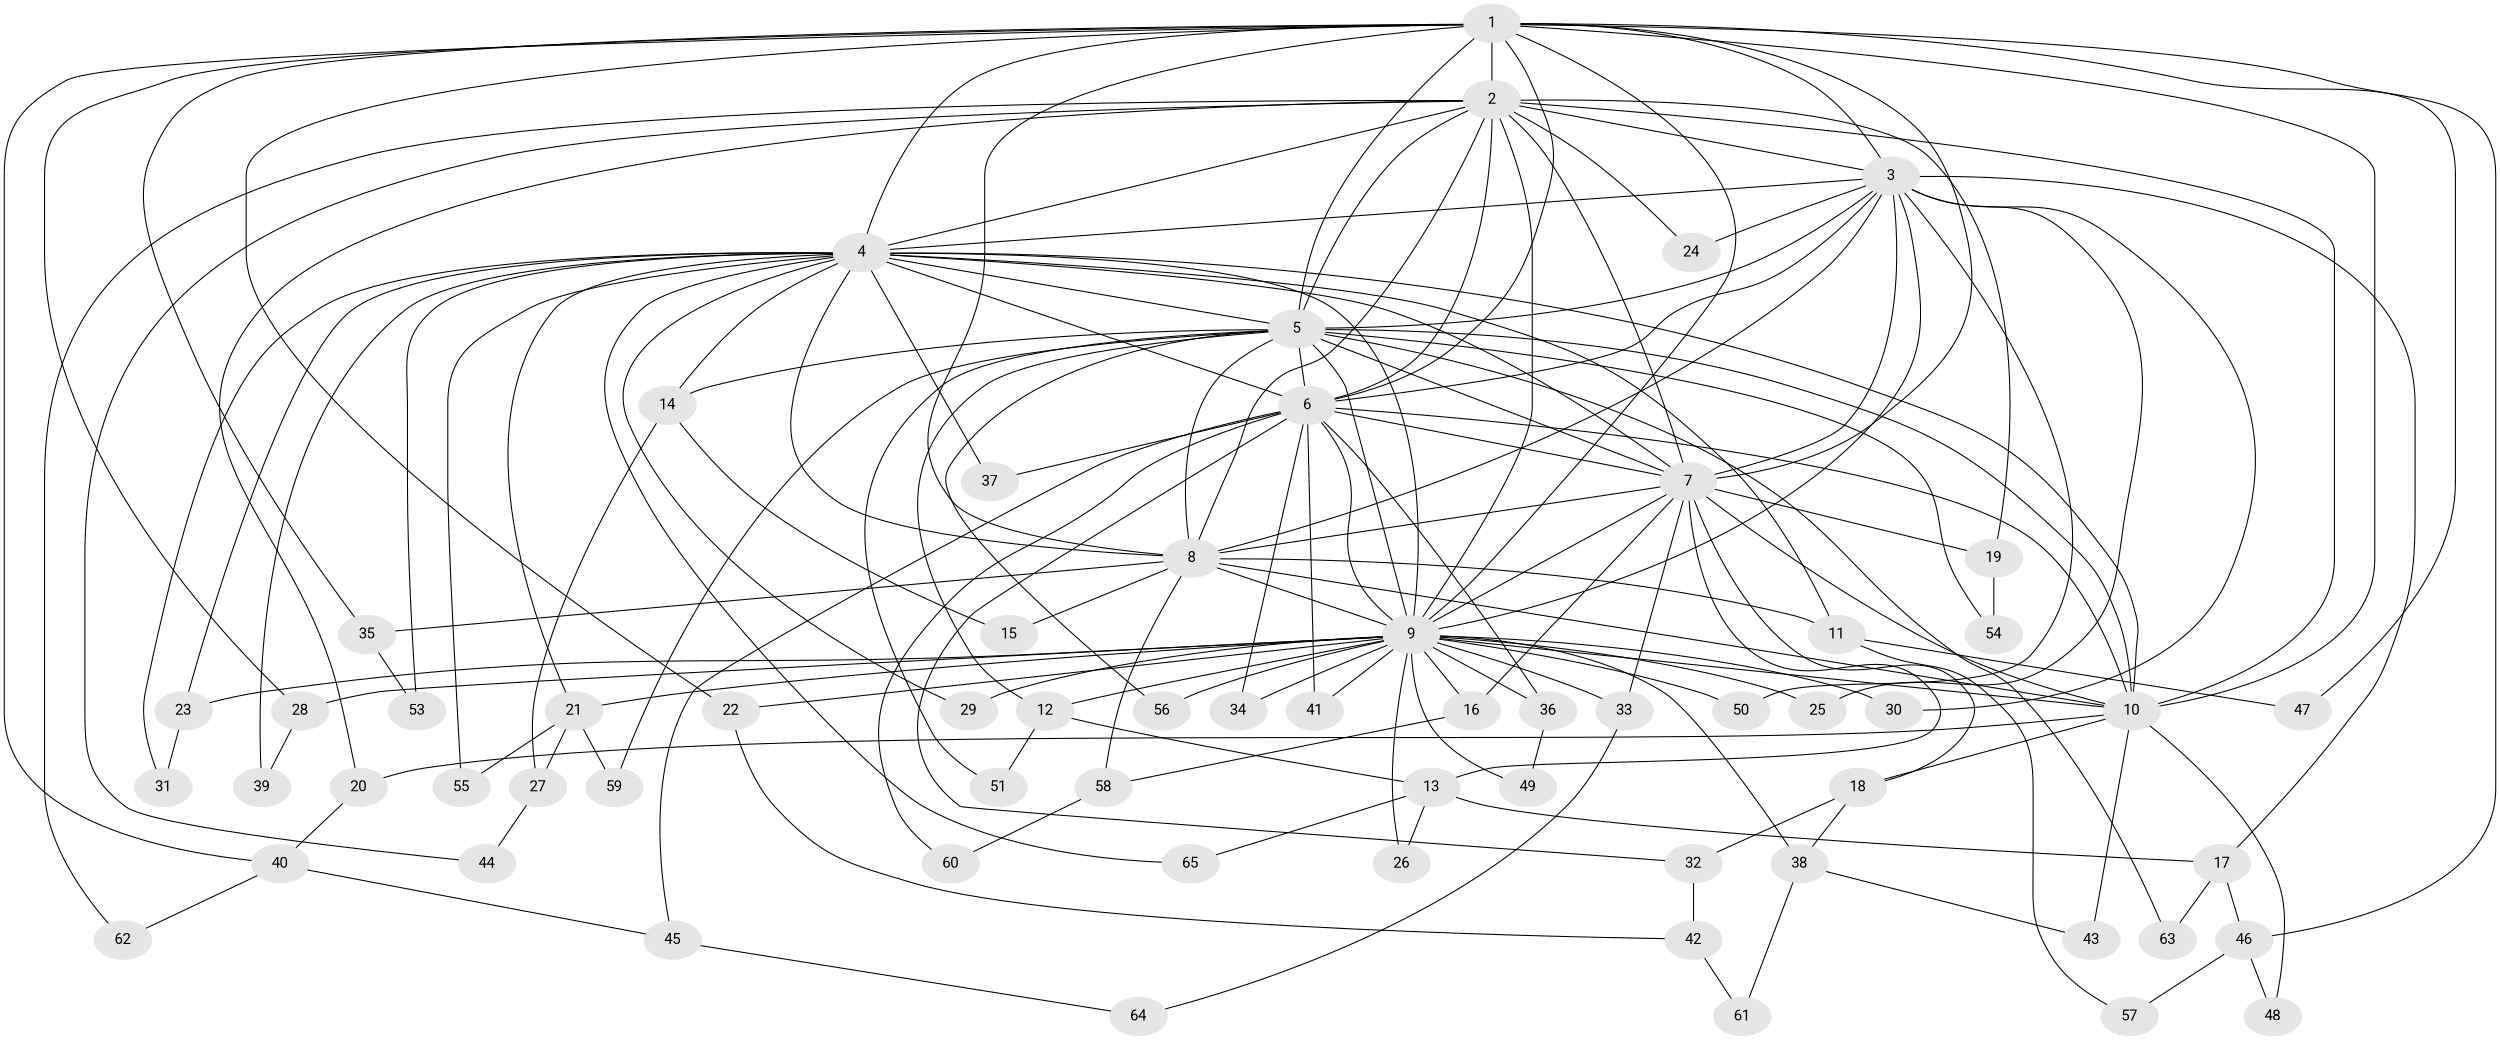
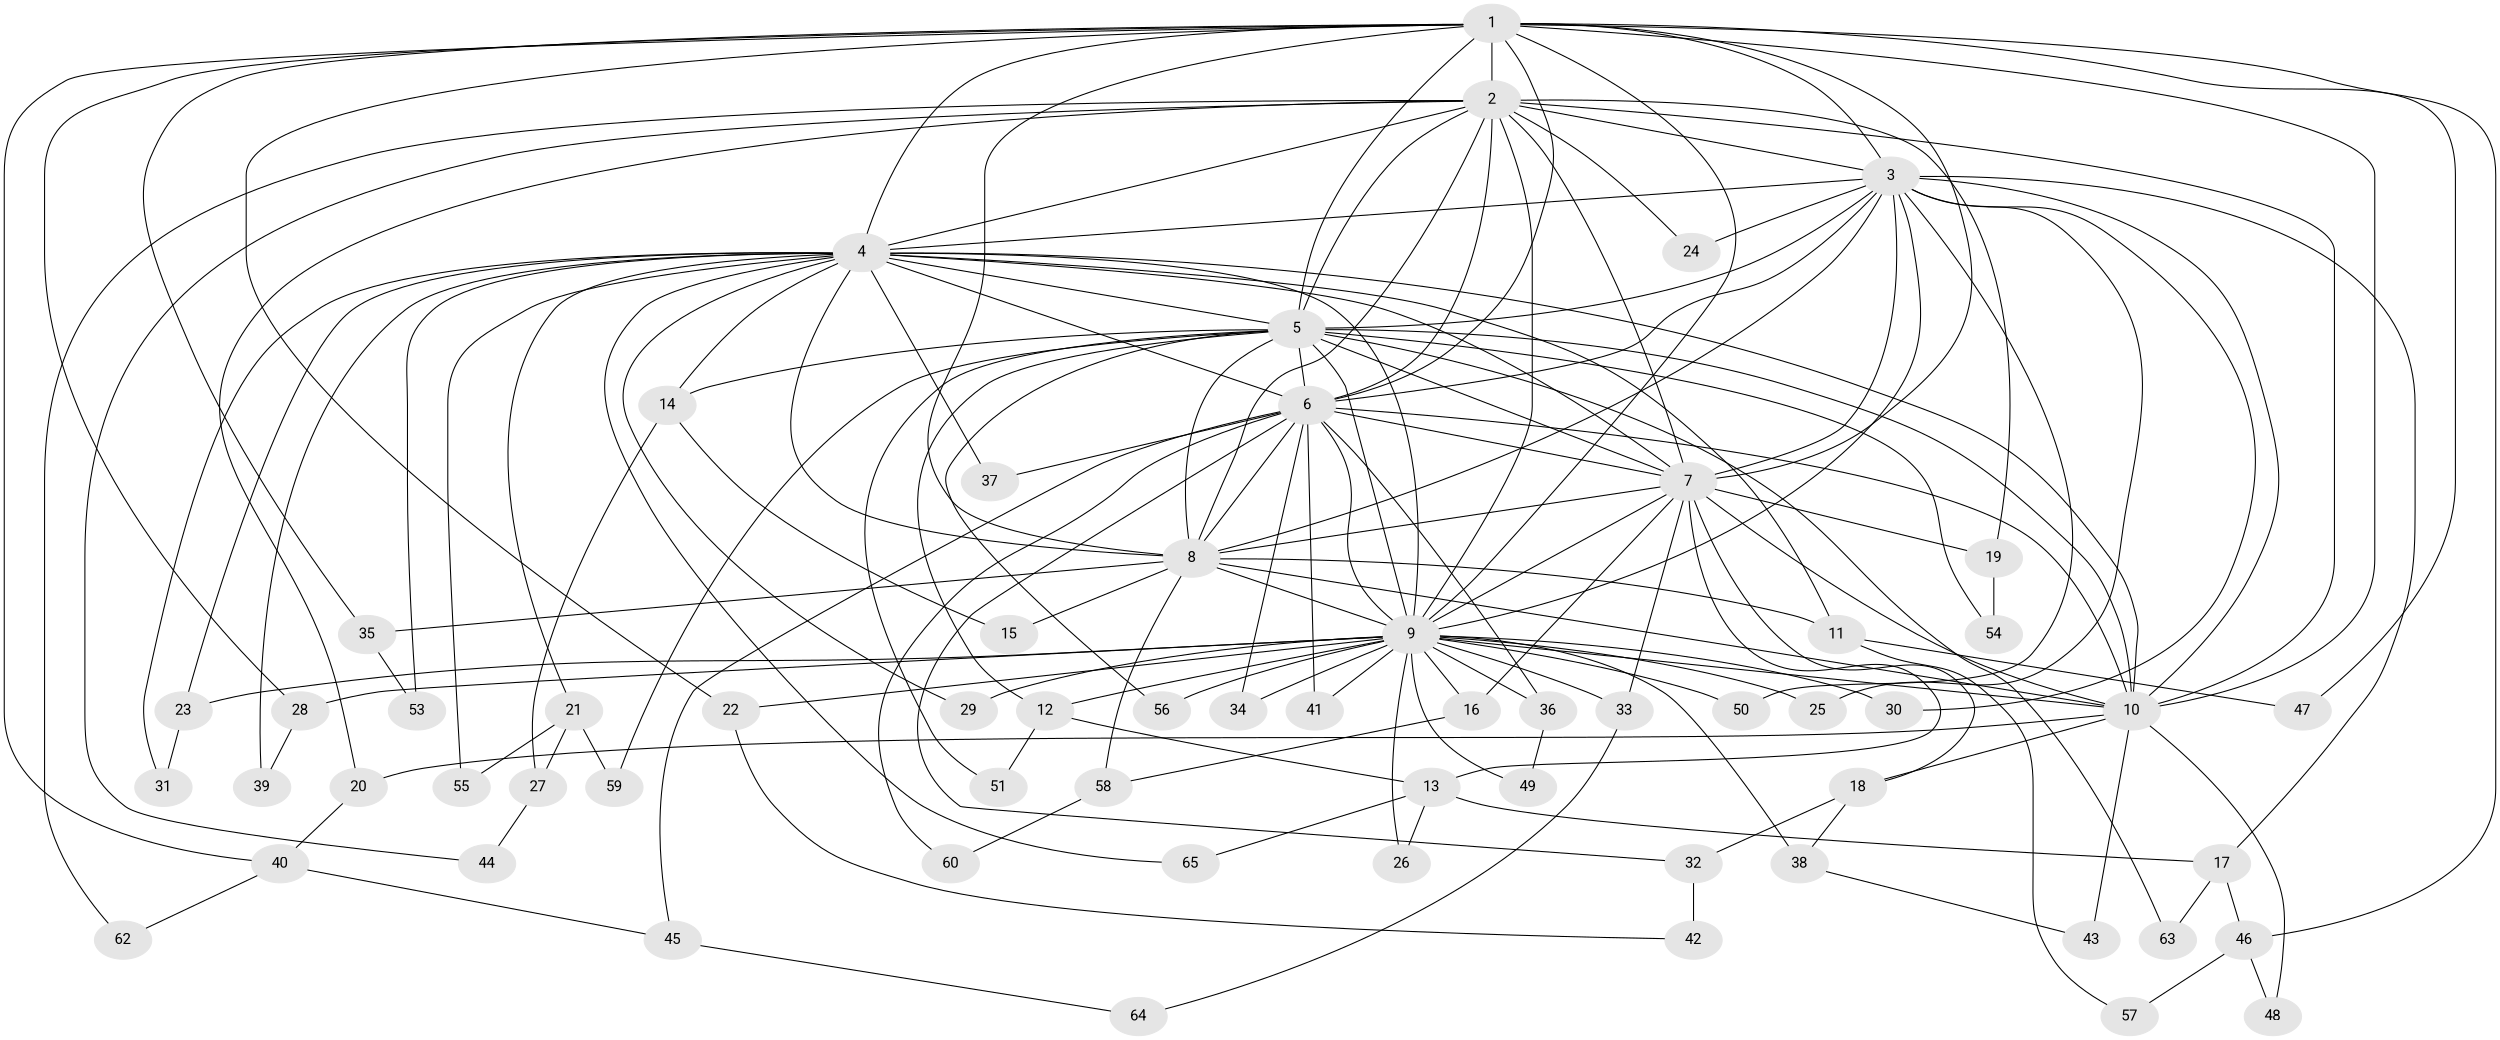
edge "3" -- "10": added
edge "6" -- "8": added
edge "9" -- "21": removed
node "61": removed
